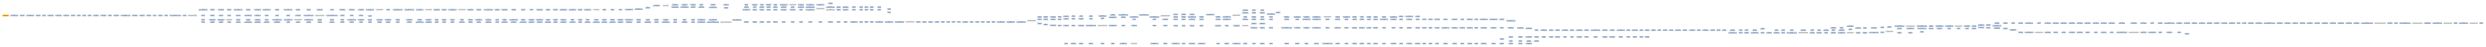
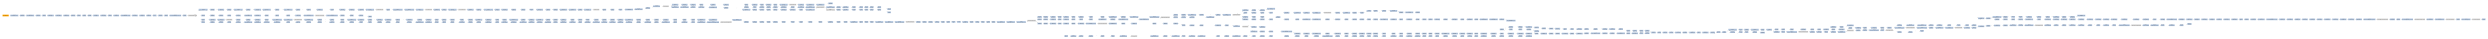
node "0x01005865 jne 0x01005868": added
